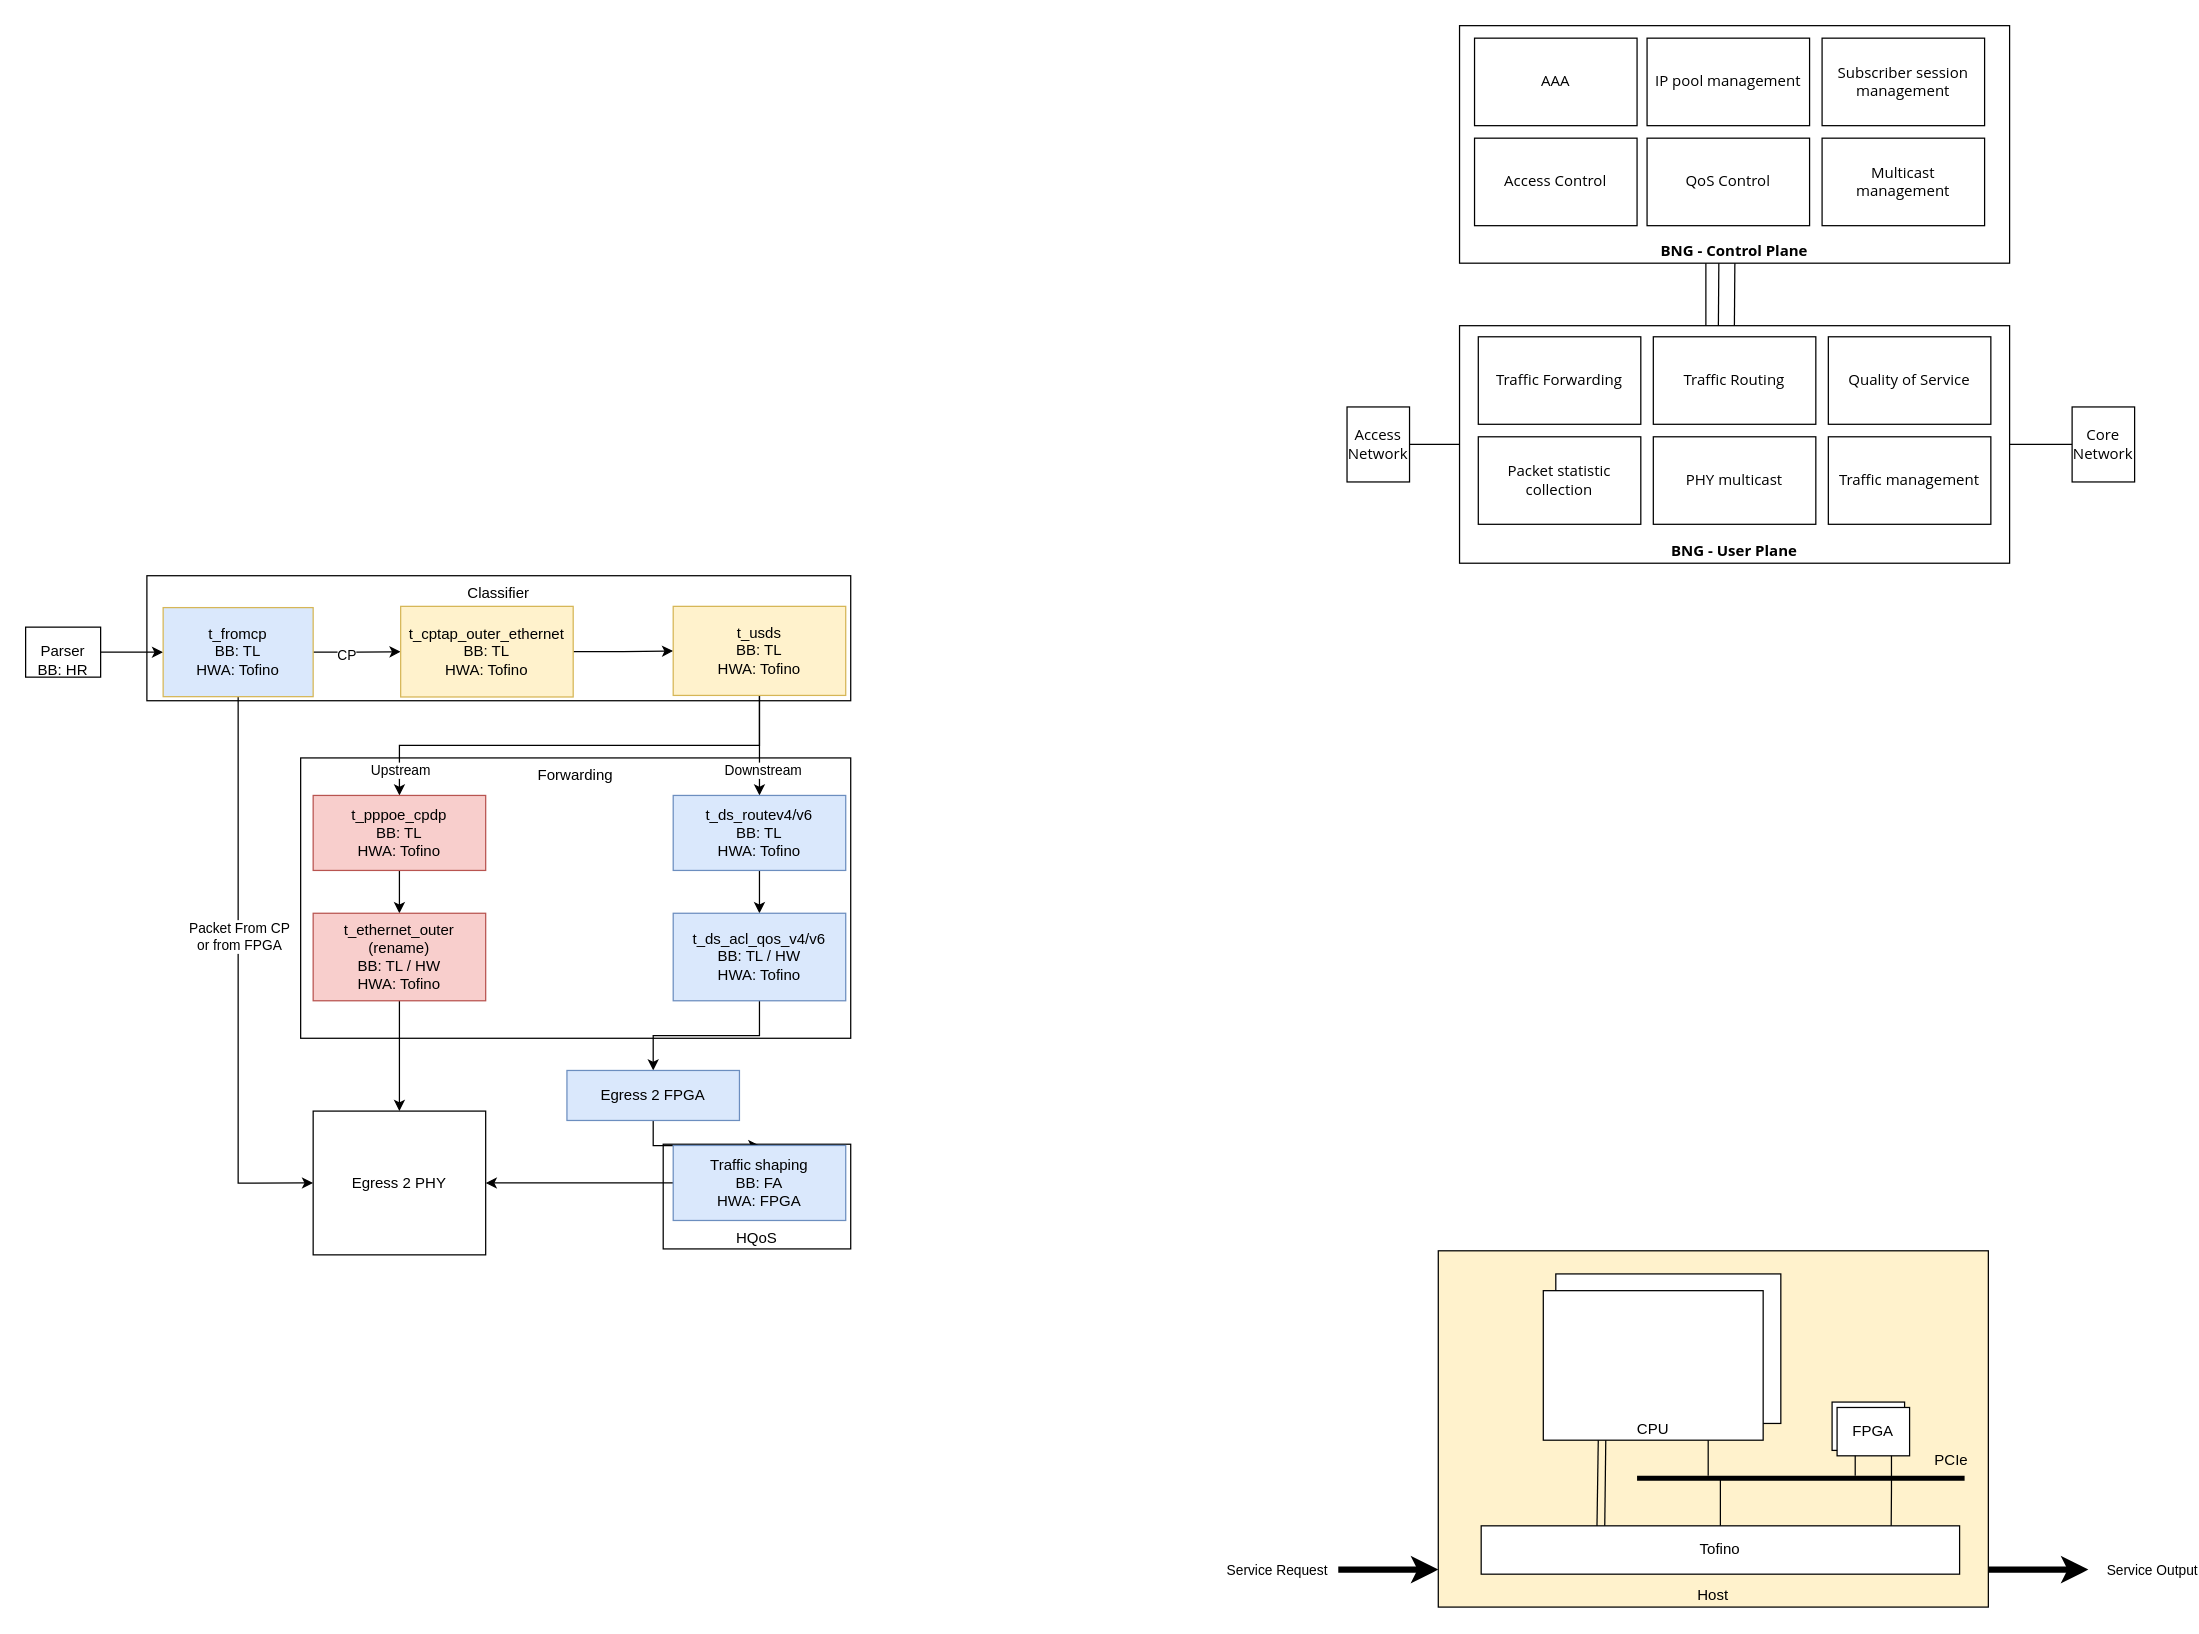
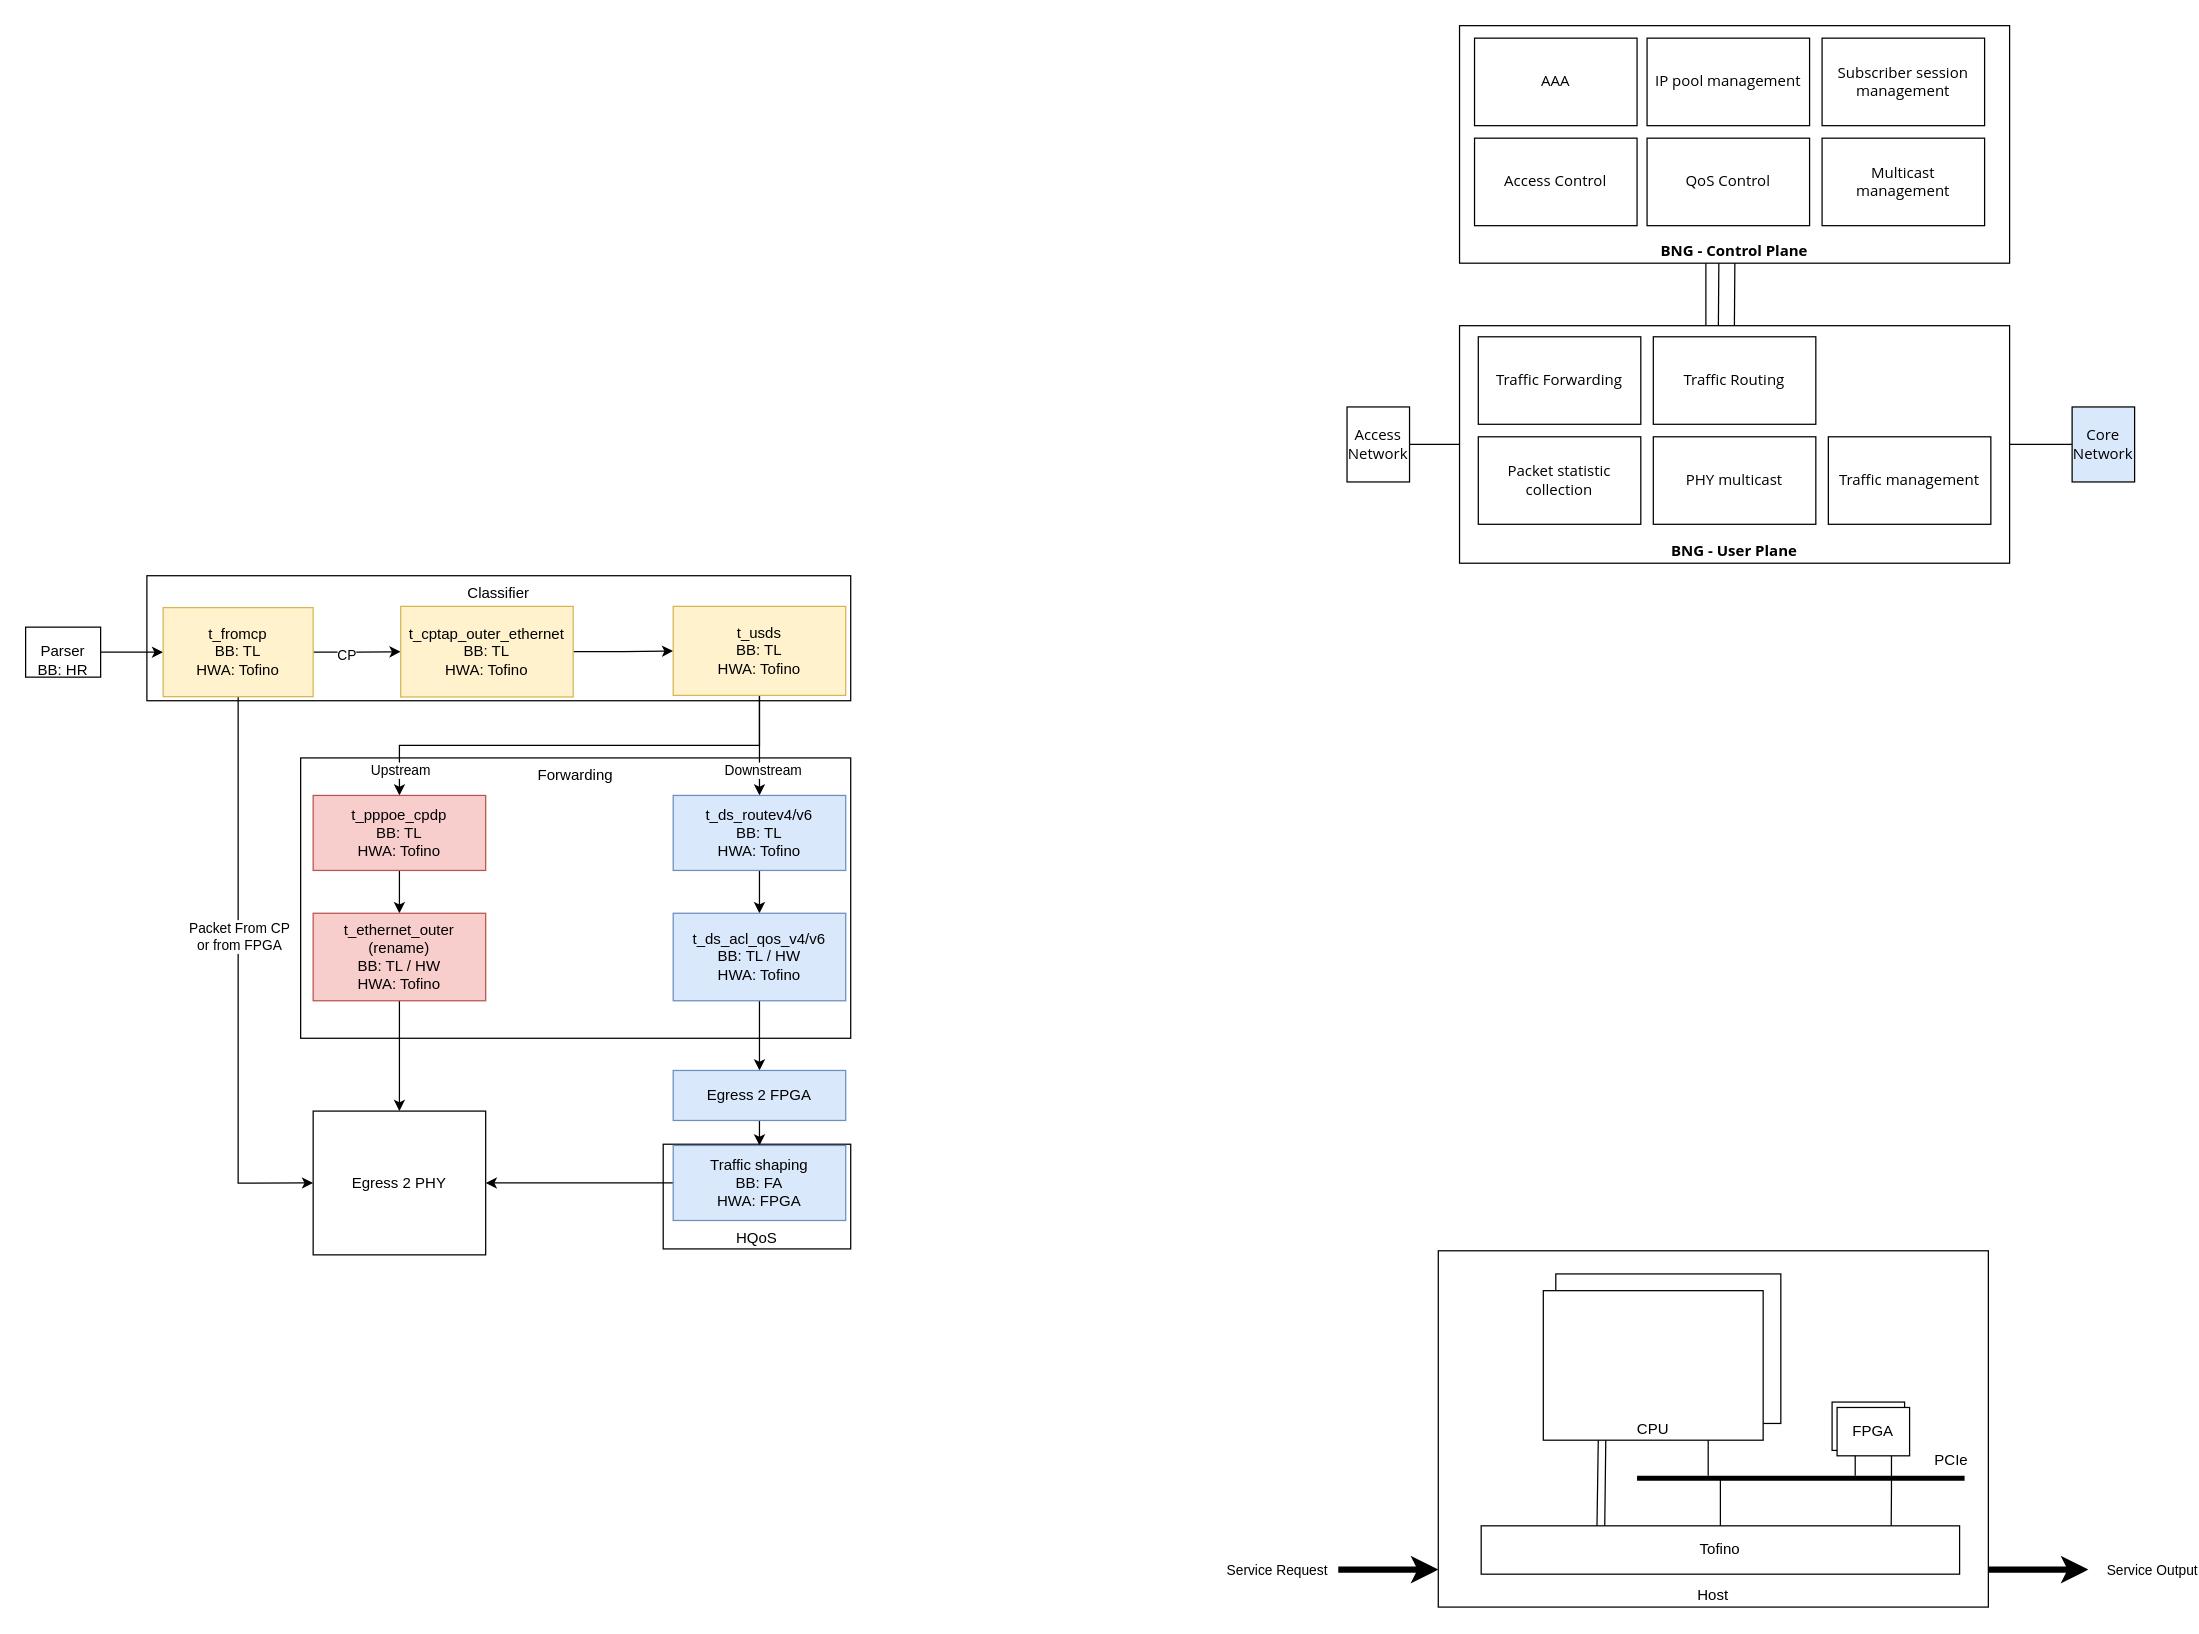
node "Quality of Service": removed
node "Core Network": fillcolor #ffffff -> #dae8fc
node "t_fromcp BB: TL HWA: Tofino": fillcolor #dae8fc -> #fff2cc
node "Egress 2 FPGA": moved (653, 1095) -> (759, 1095)
node "Host": fillcolor #fff2cc -> #ffffff
